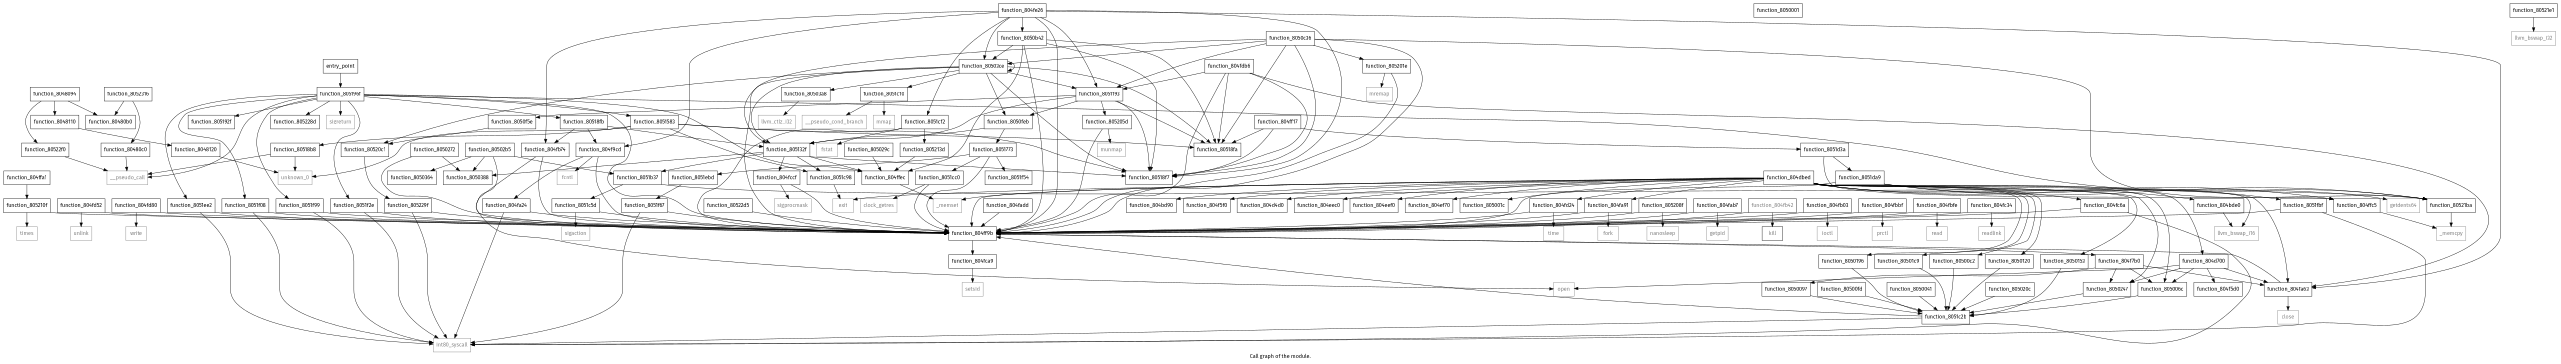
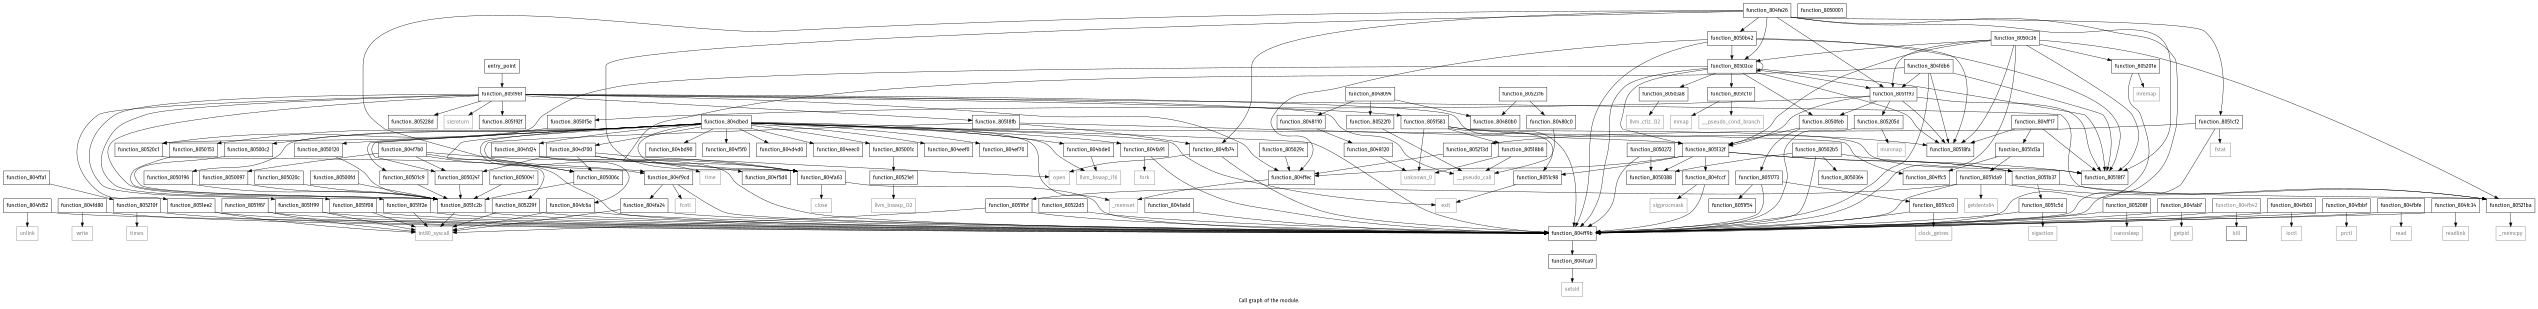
edge "function_805001c" -> "function_80521e1": added
node "function_8051ebd": removed
edge "function_804ffc5" -> "_memcpy": removed
edge "function_804ff9b" -> "function_804f7b0": reversed
